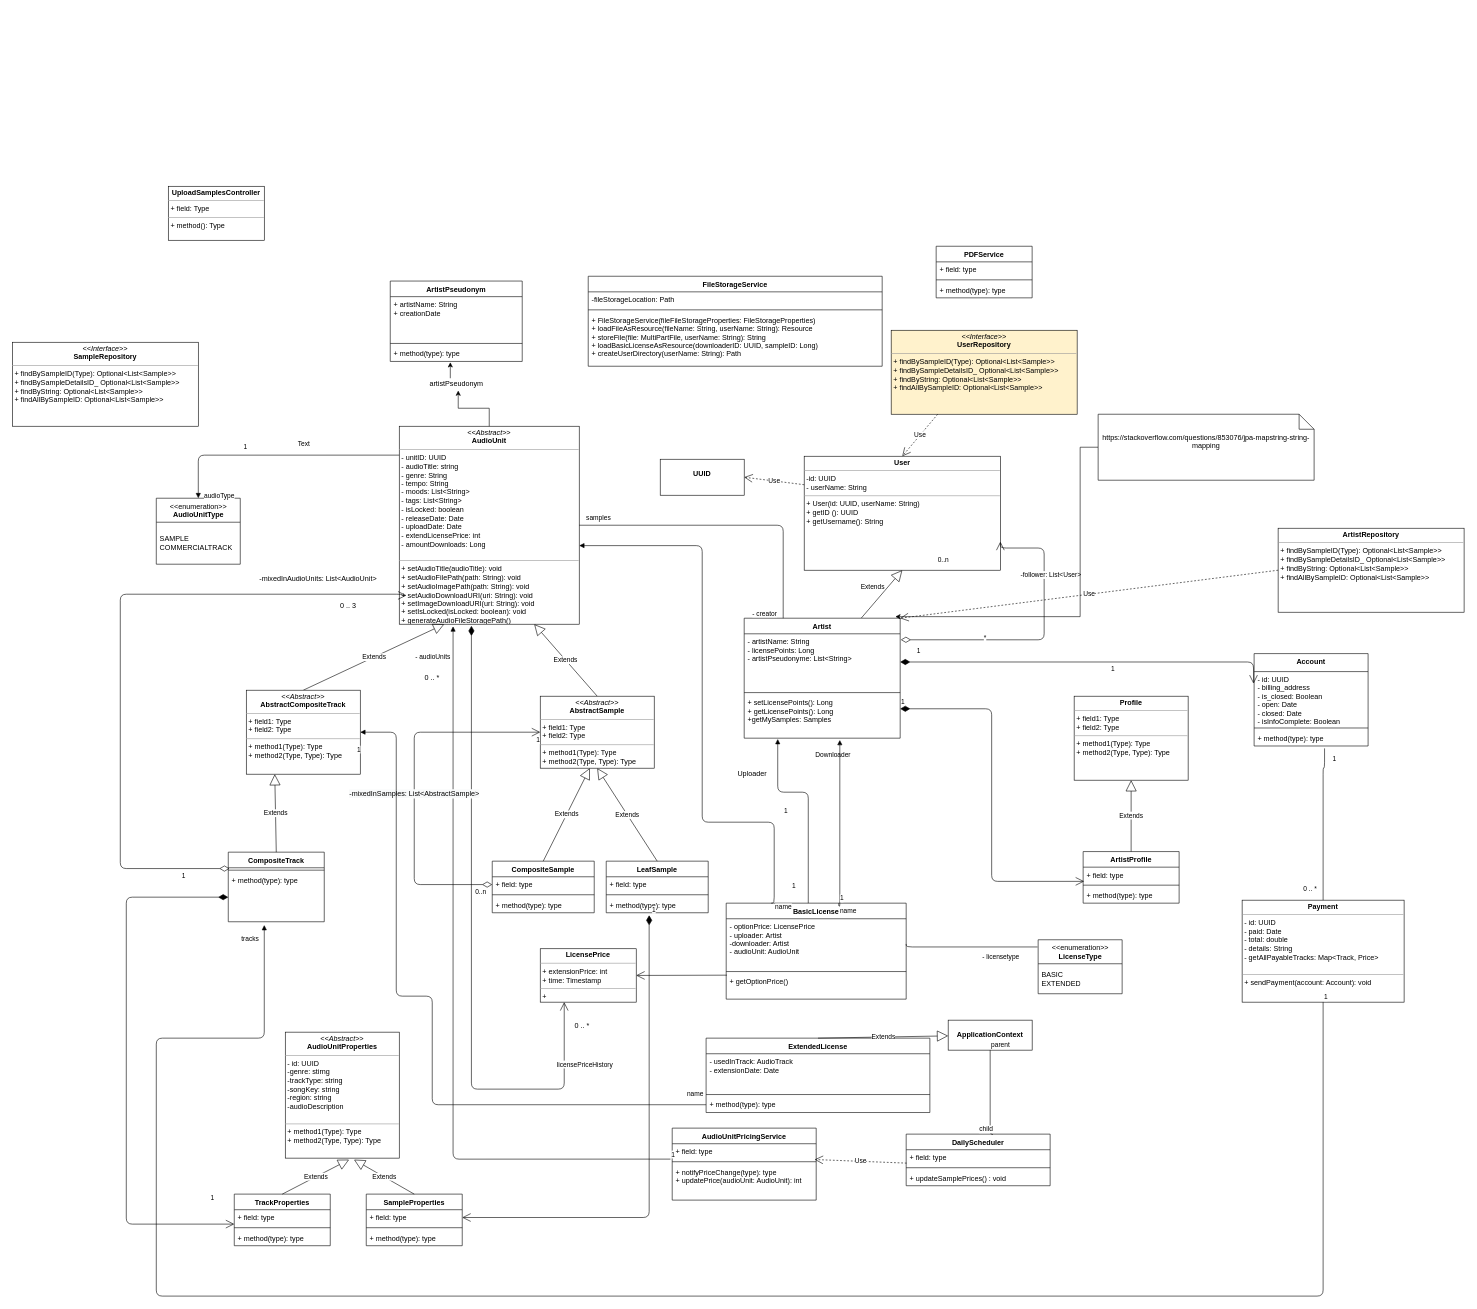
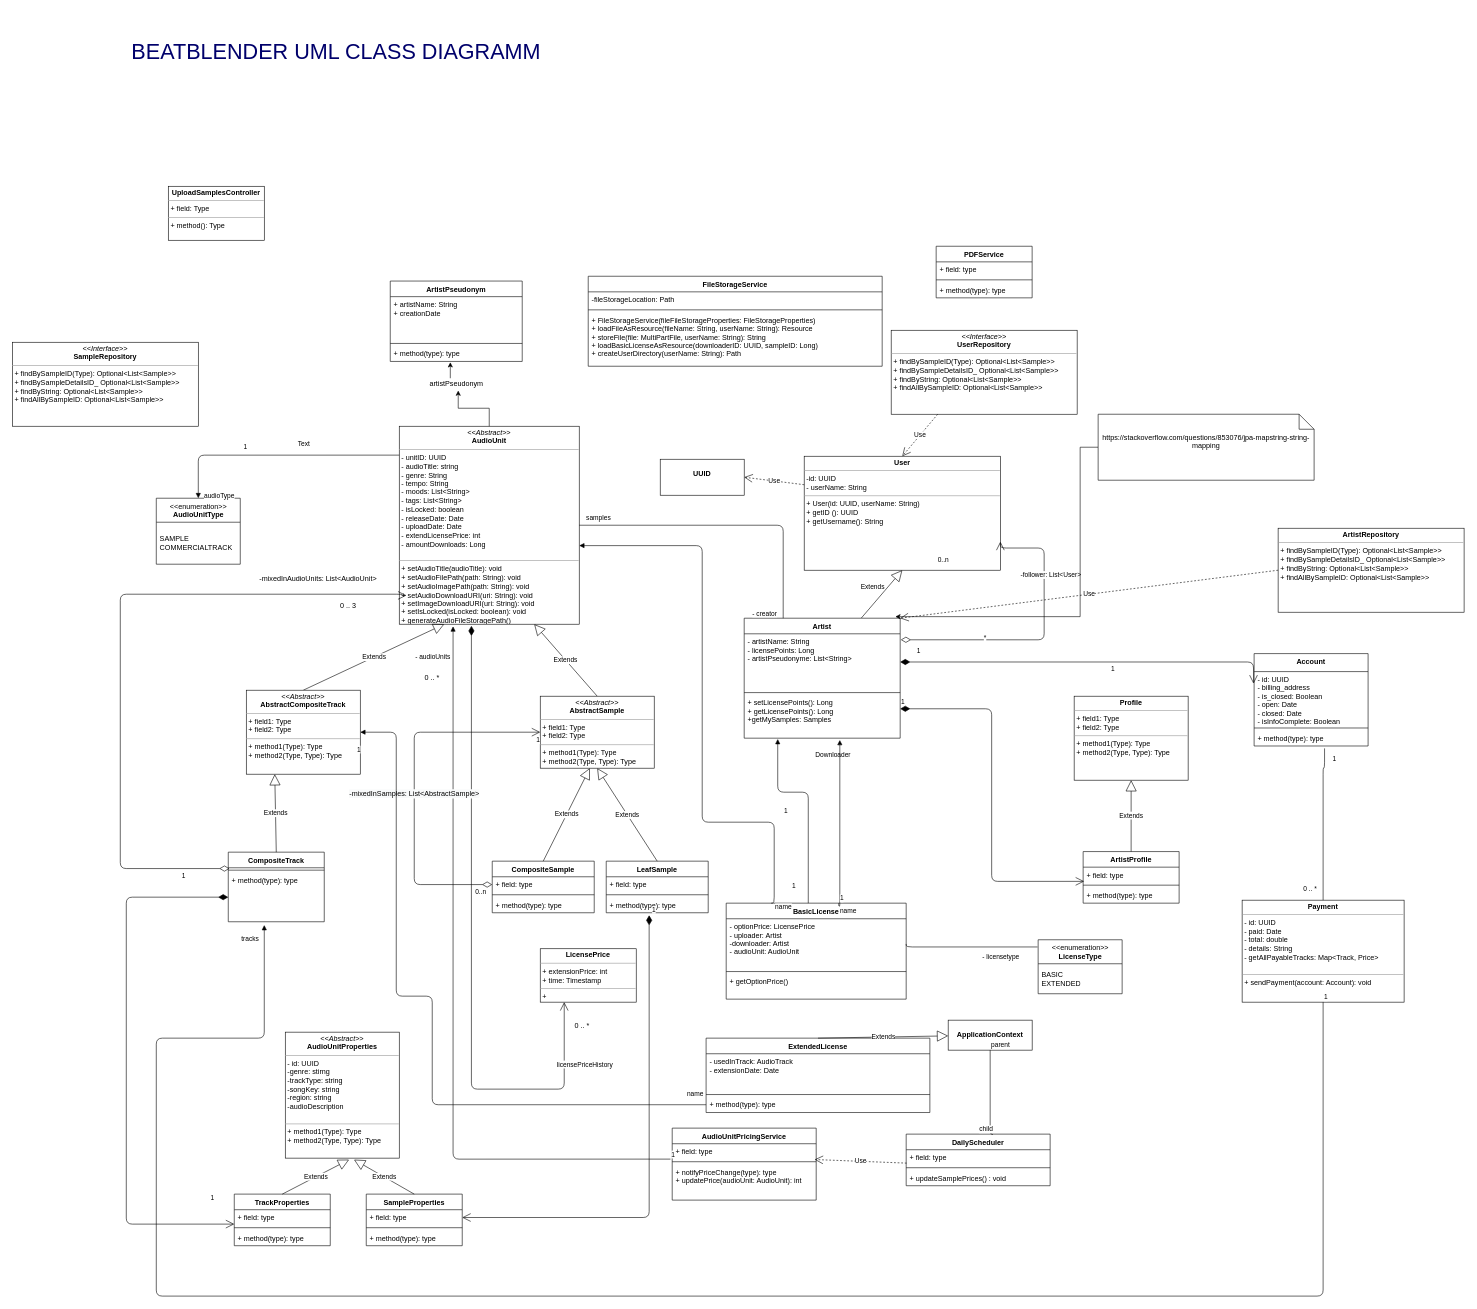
node "BEATBLENDER UML CLASS DIAGRAMM": added
node "<<Interface>> UserRepository + findBySampleID(Type): Optional<List<Sample>> + findBySampleDetailsID_ Optional<List<Sample>> + findByString: Optional<List<Sample>> + findAllBySampleID: Optional<List<Sample>>": fillcolor #fff2cc -> #ffffff
node "Uploader": removed
edge "+ getOptionPrice()" -> "LicensePrice + extensionPrice: int + time: Timestamp +": removed
